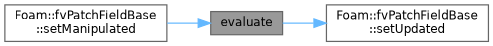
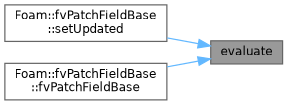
node "Foam::fvPatchFieldBase ::setManipulated": label "Foam::fvPatchFieldBase ::setManipulated" -> "Foam::fvPatchFieldBase ::fvPatchFieldBase"
edge "evaluate" -> "Foam::fvPatchFieldBase ::setUpdated": reversed
